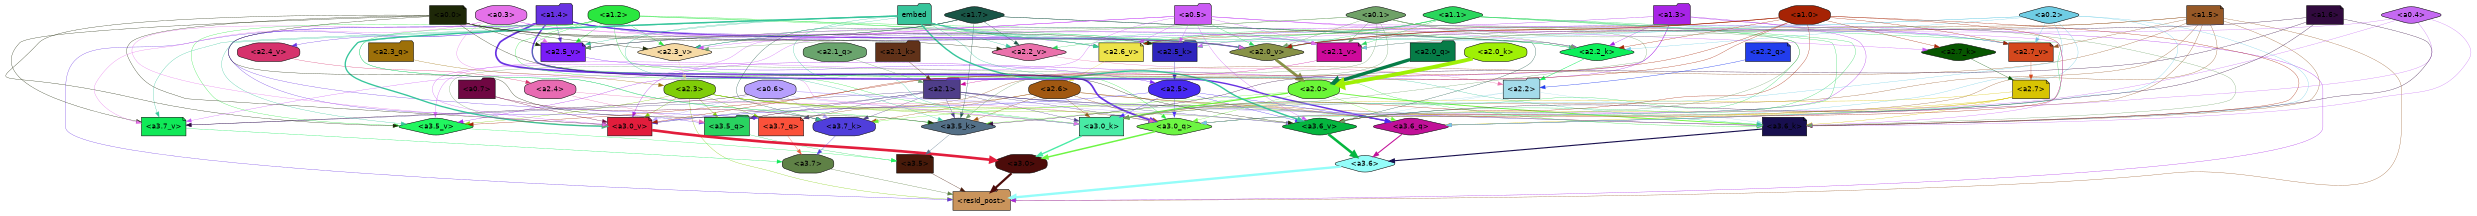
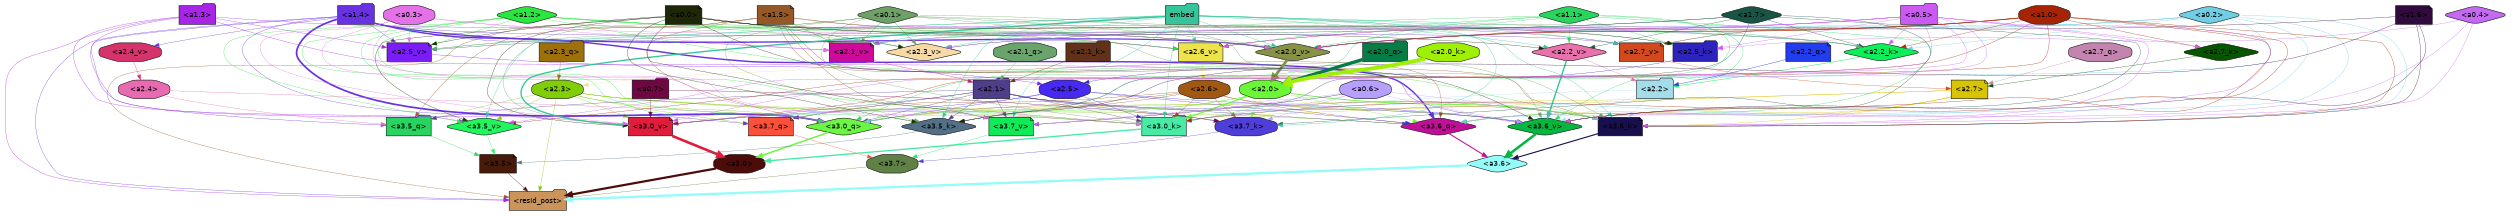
node "<a1.2>": shape octagon -> diamond
edge "<a0.5>" -> "<a2.0_v>": color #29d65c -> #cb5af5
node "<a2.7_q>": added
edge "embed" -> "<a3.6_v>": now "<a2.2_v>" -> "<a3.6_v>"
edge "<a0.4>" -> "<a3.0_q>": removed
